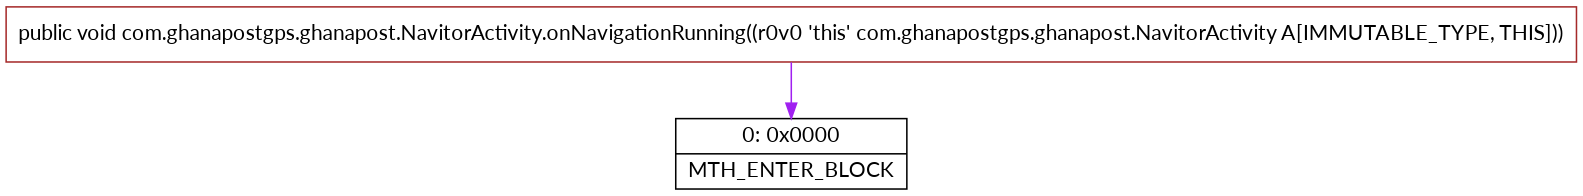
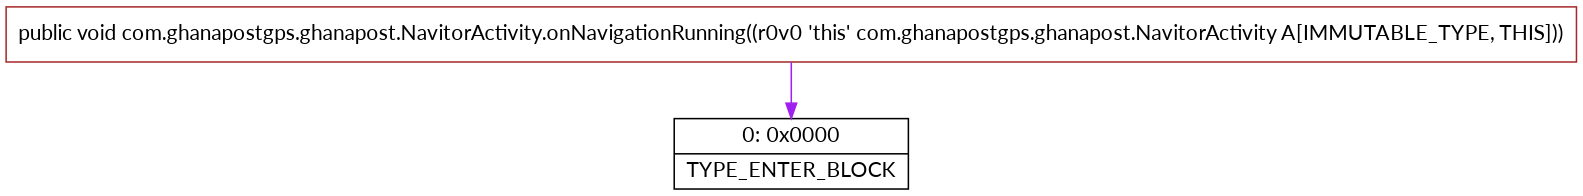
node "0: 0x0000": text "MTH_ENTER_BLOCK" -> "TYPE_ENTER_BLOCK"
